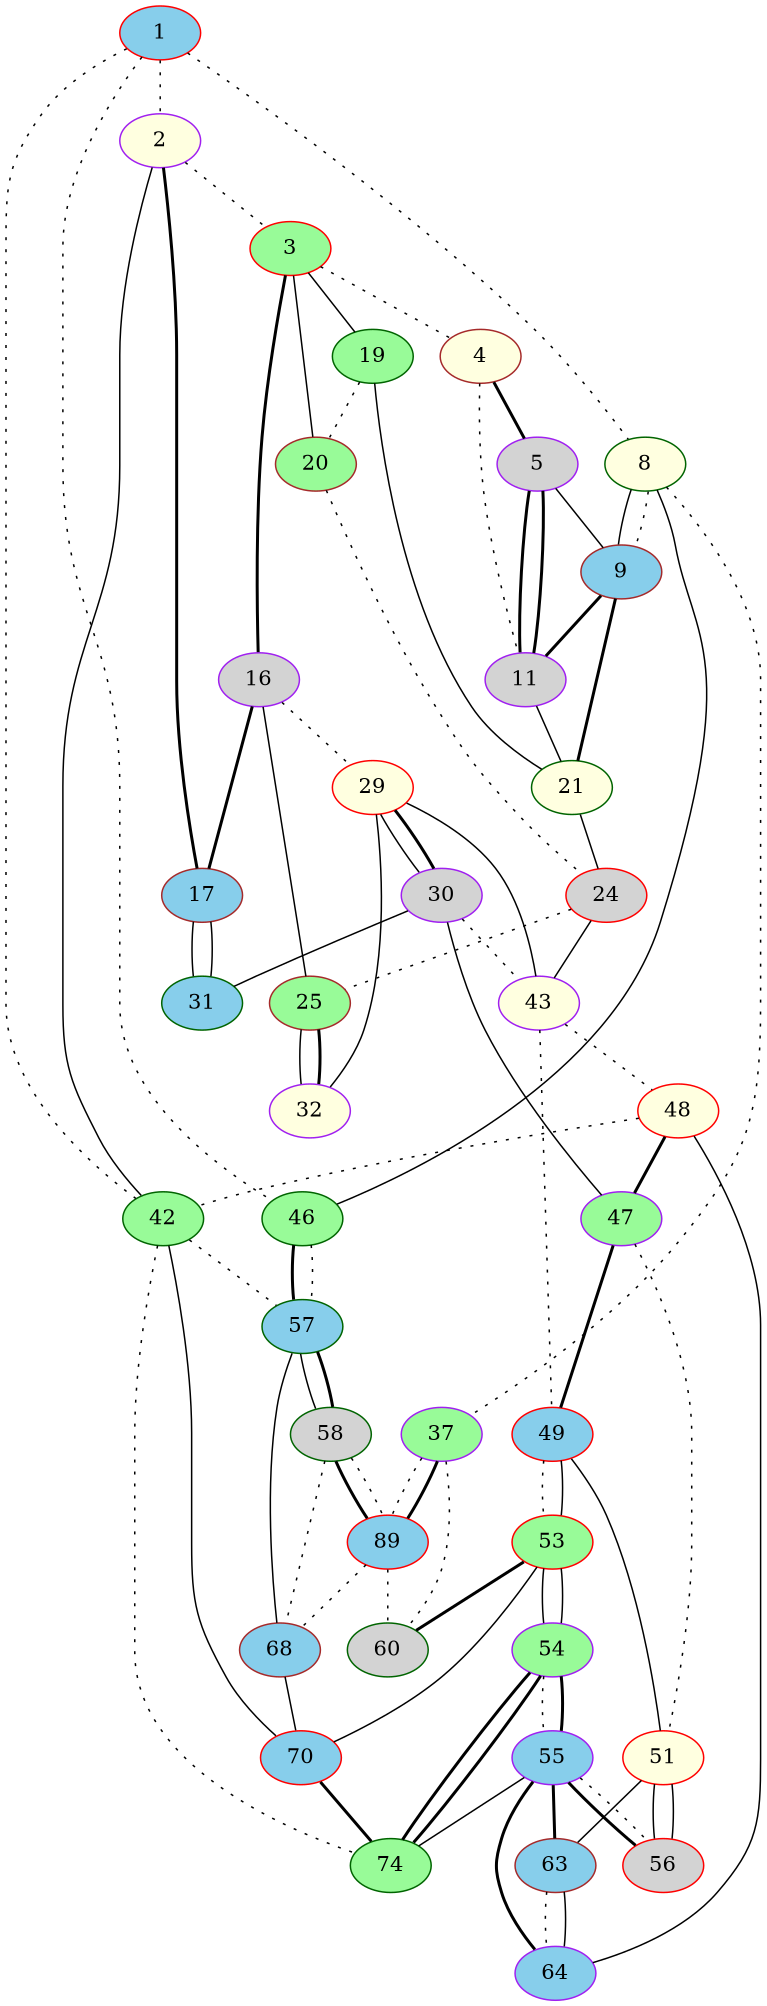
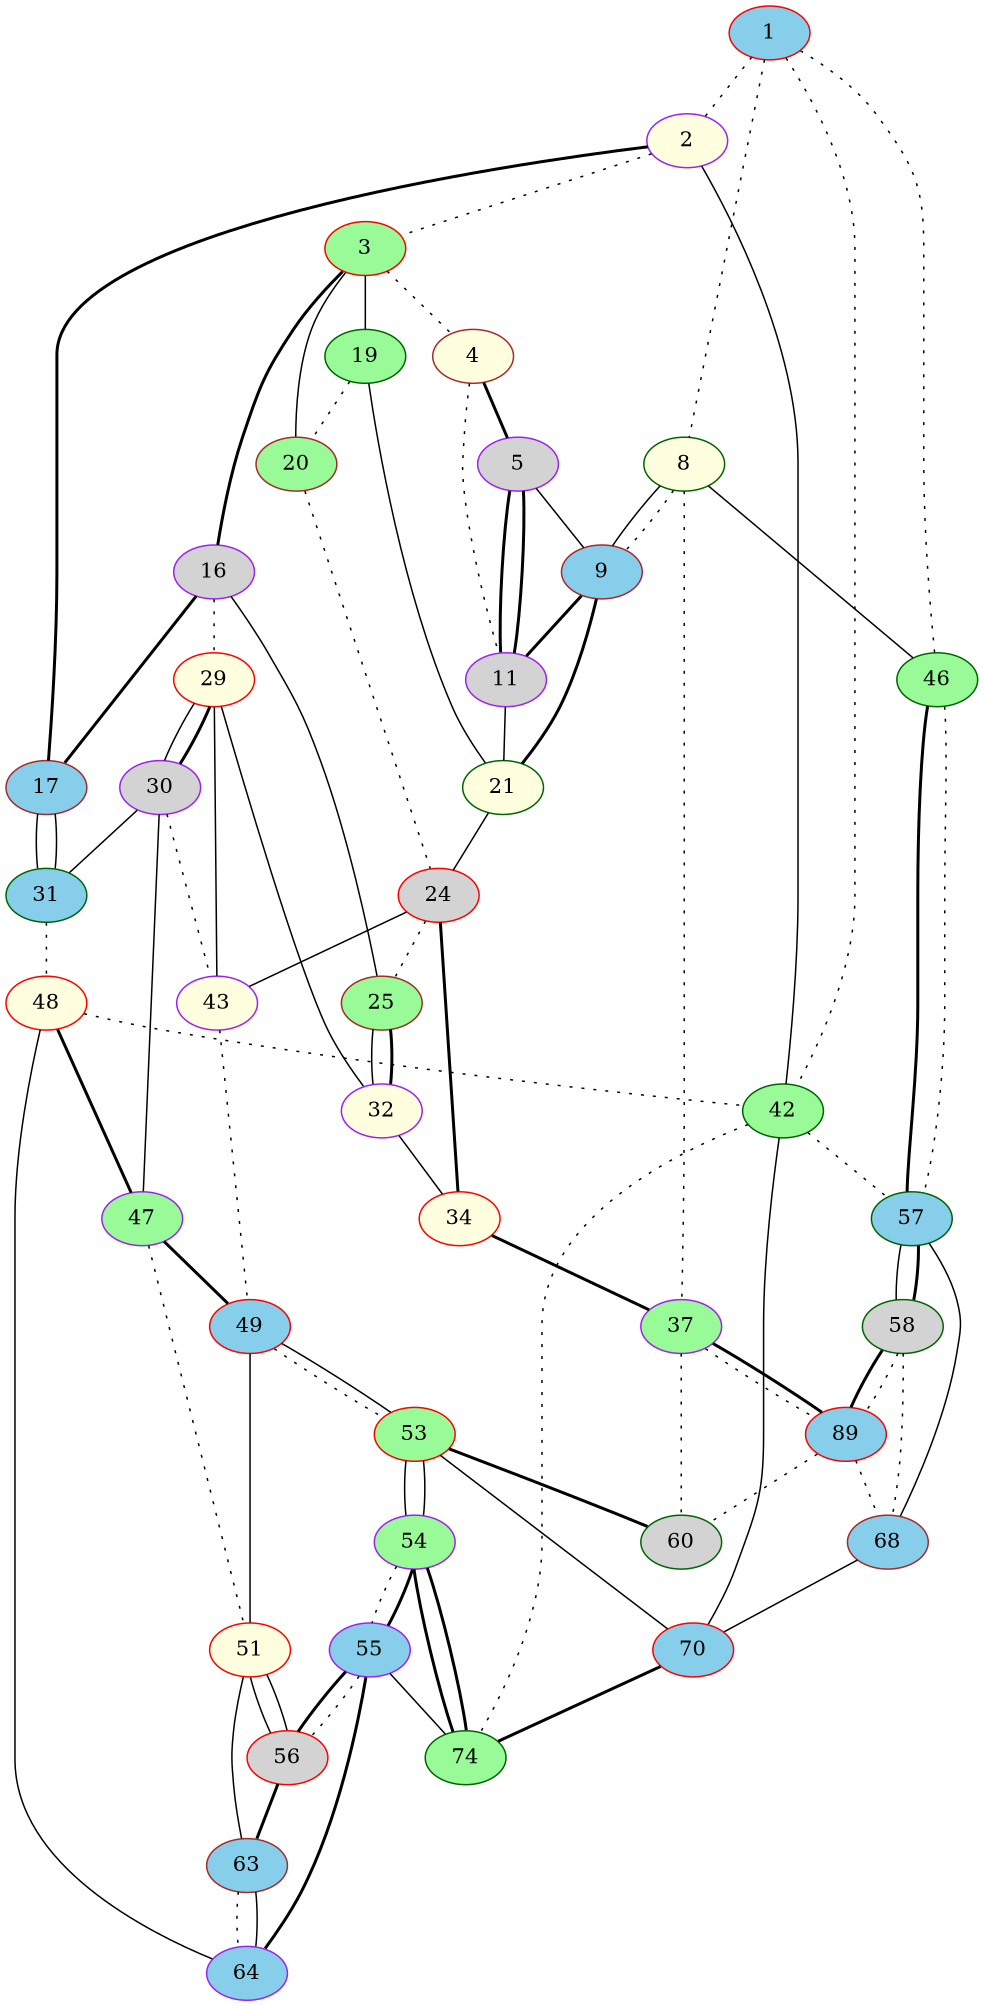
edge "43" -- "48": now "31" -- "48"
node "34": added
edge "55" -- "63": now "56" -- "63"
